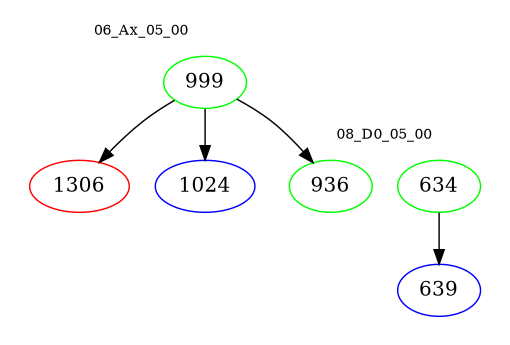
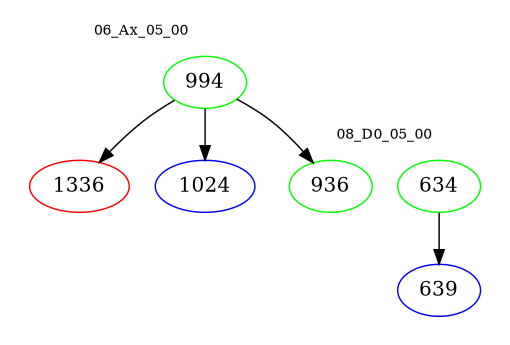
node "999": label "999" -> "994"
node "1306": label "1306" -> "1336"
